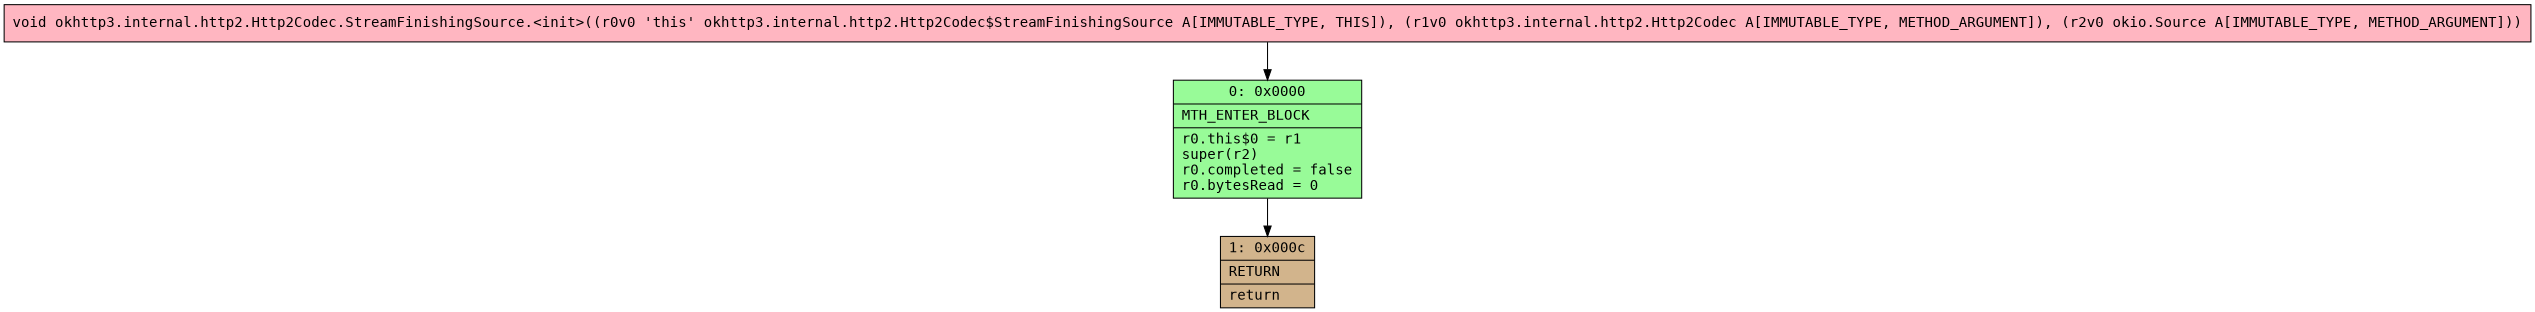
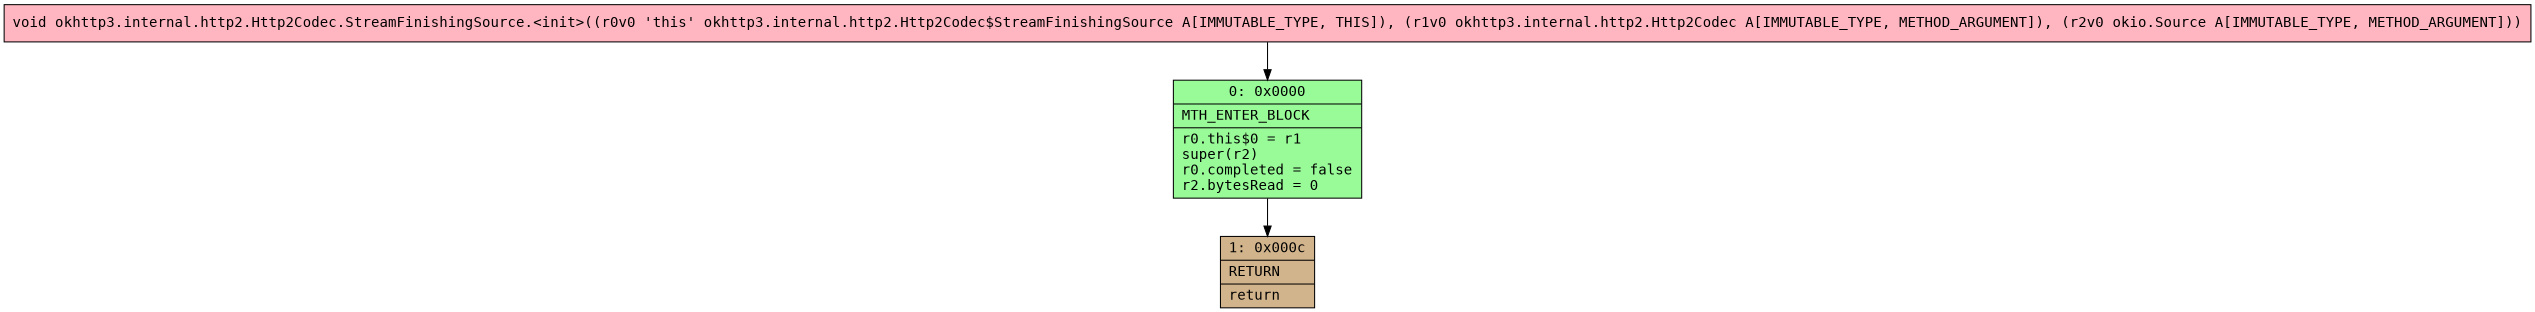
node "0: 0x0000": text "r0.bytesRead = 0" -> "r2.bytesRead = 0"
